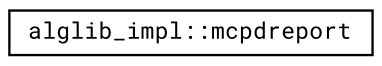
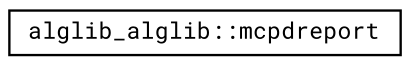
node "alglib_impl::mcpdreport": label "alglib_impl::mcpdreport" -> "alglib_alglib::mcpdreport"
